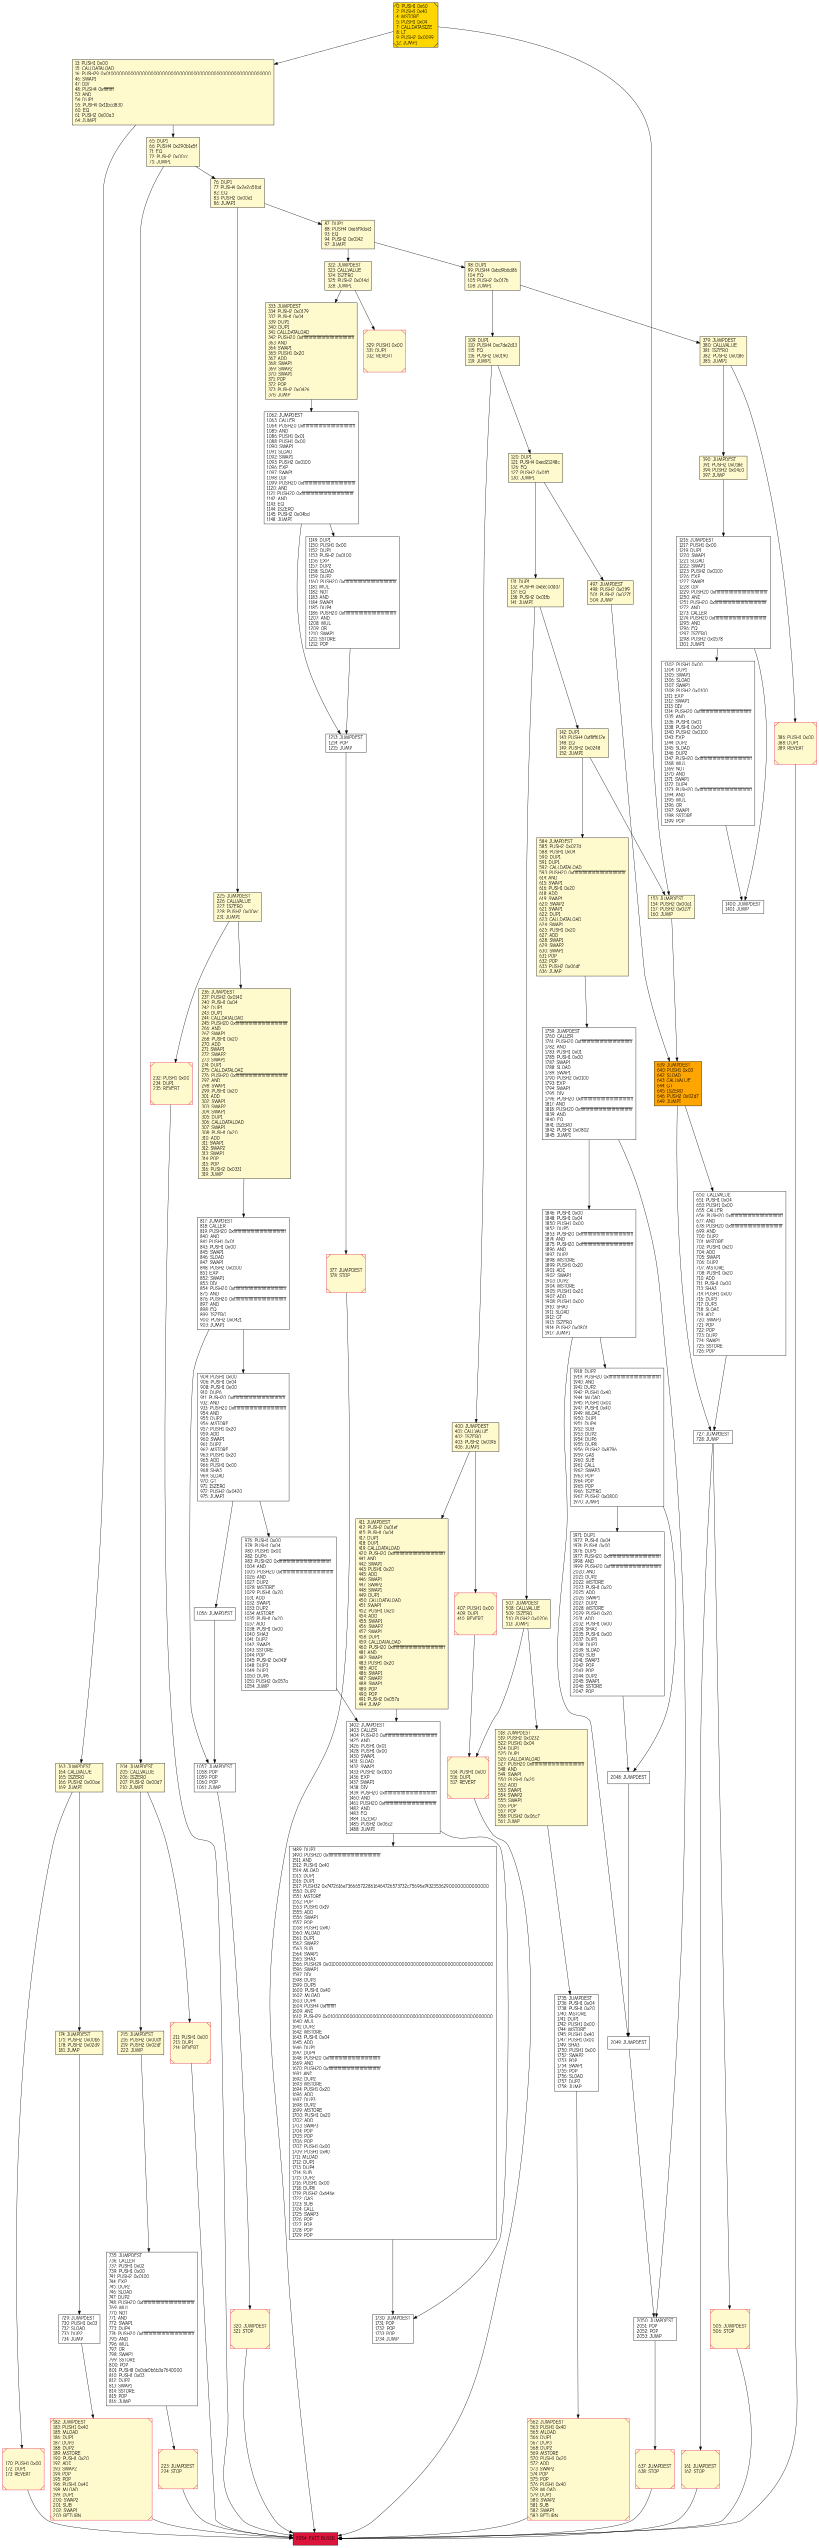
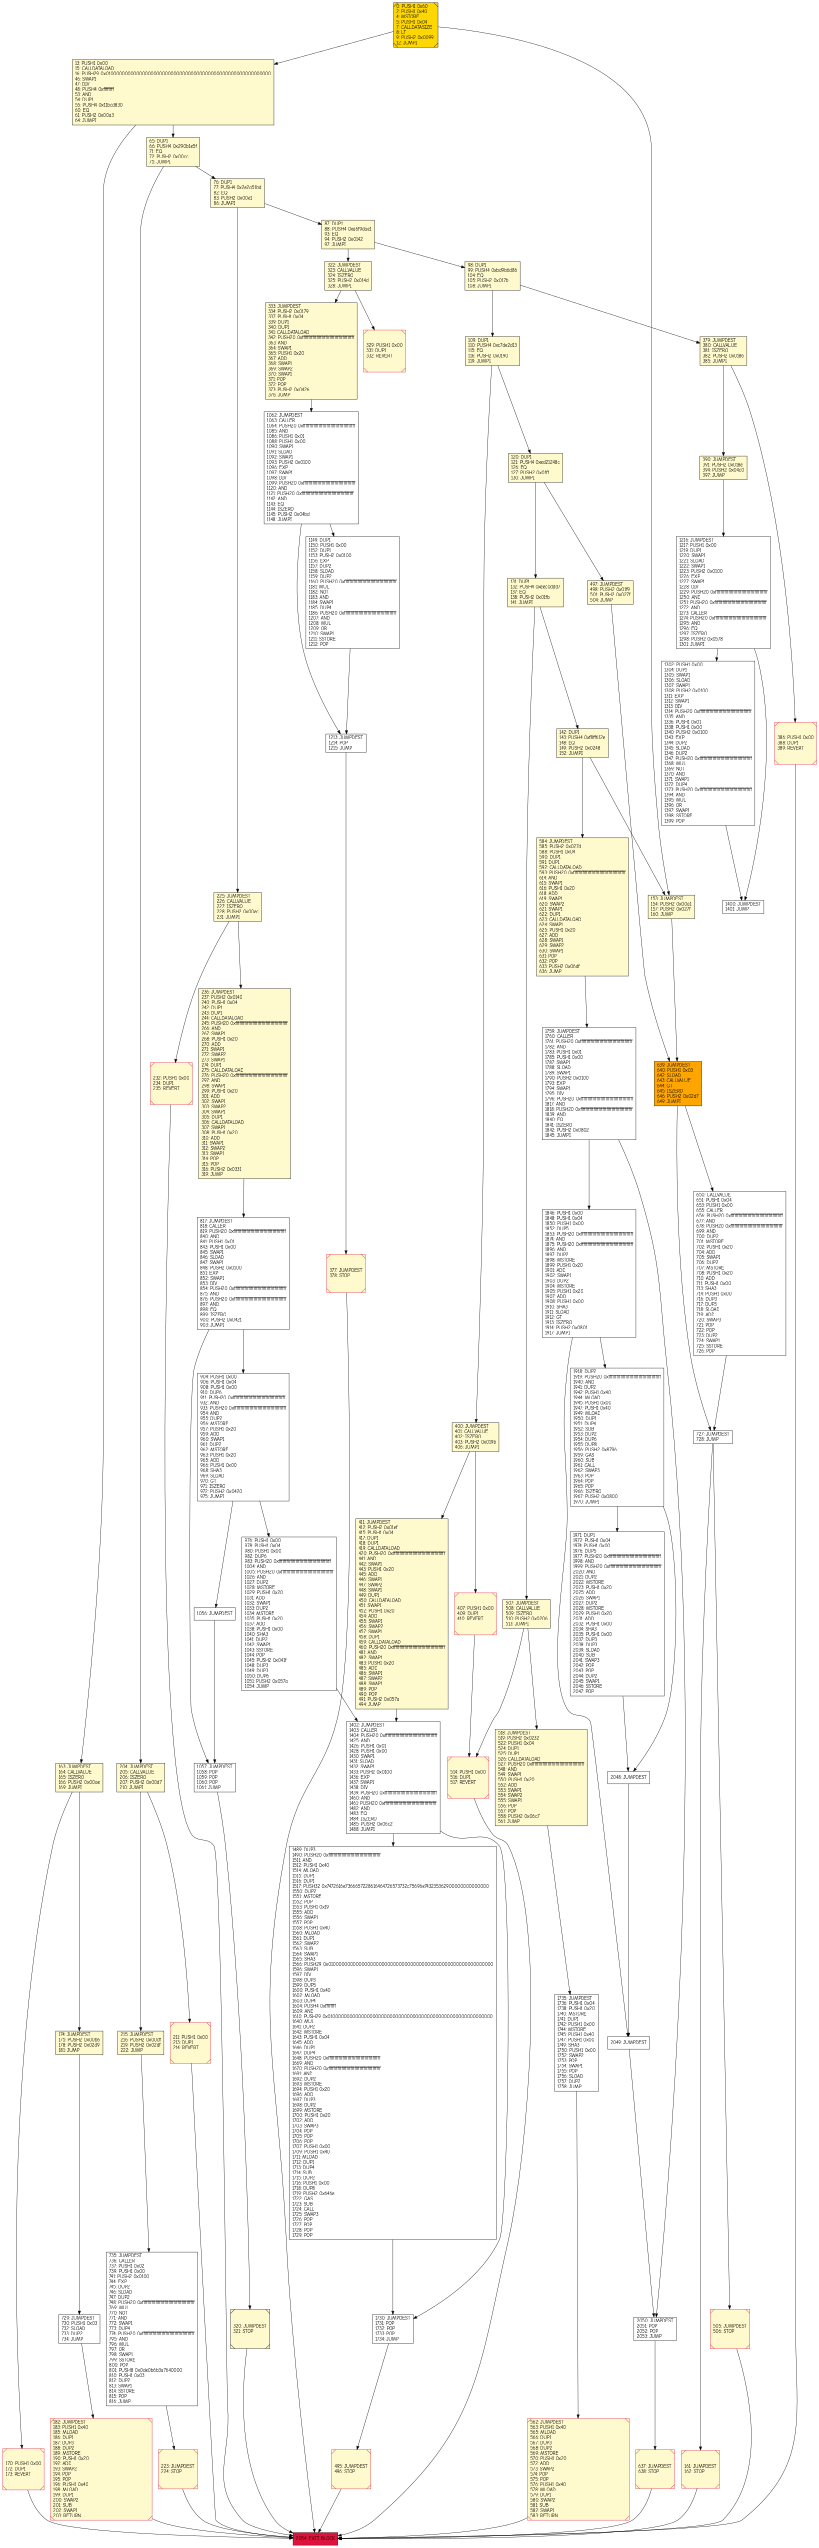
node "320: JUMPDEST 321: STOP": color crimson -> black
node "495: JUMPDEST 496: STOP": added
